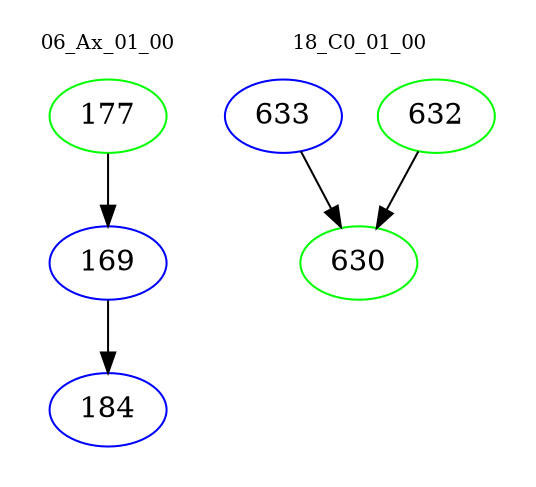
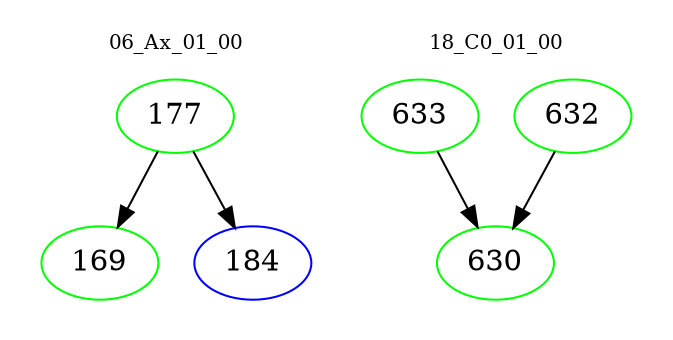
node "633": color blue -> green
node "169": color blue -> green
edge "169" -> "184": now "177" -> "184"
